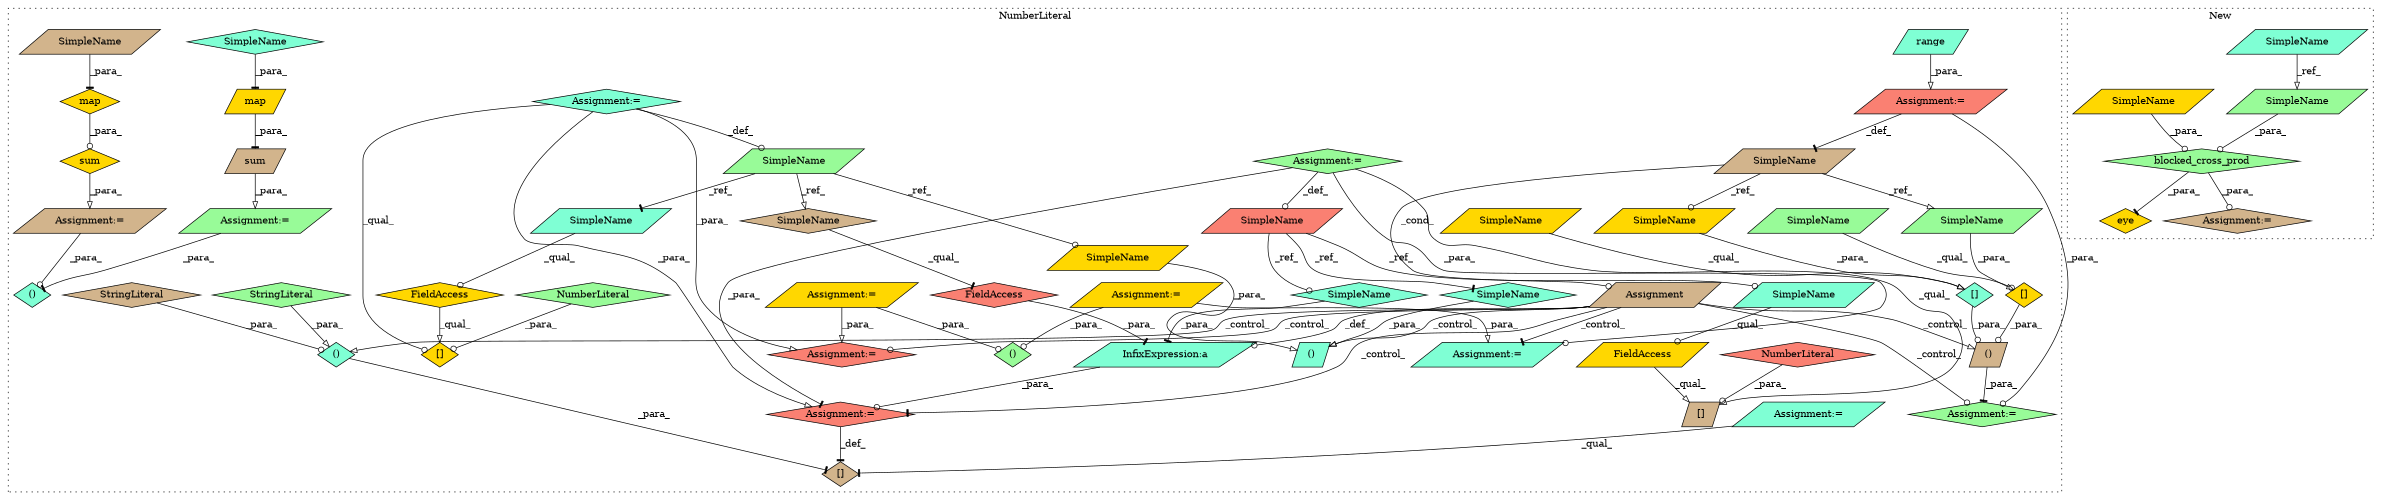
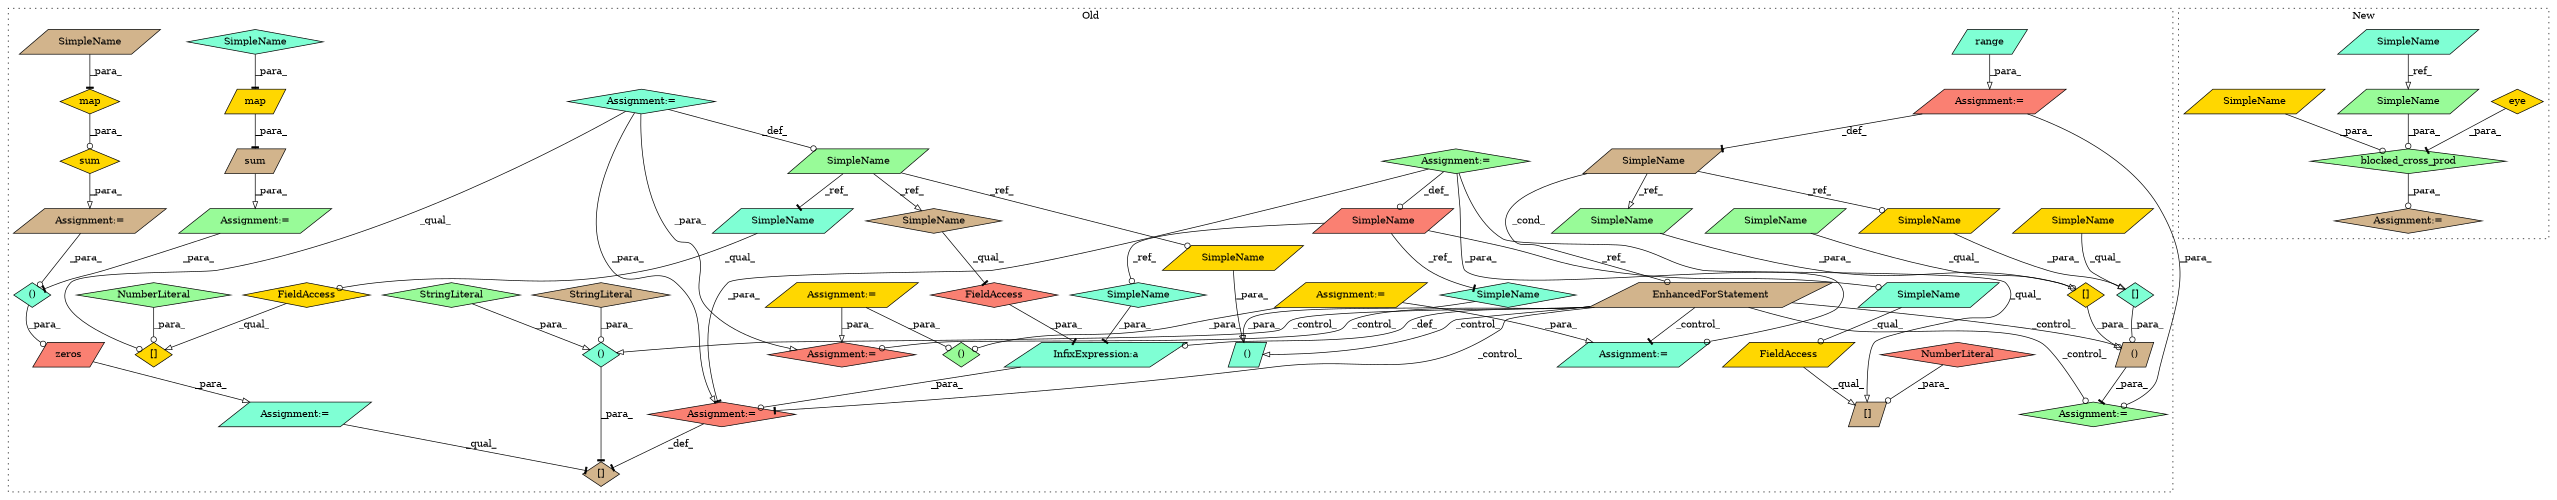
cluster "NumberLiteral": label "NumberLiteral" -> "Old"
edge "blocked_cross_prod" -> "eye": reversed
node "Assignment": label "Assignment" -> "EnhancedForStatement"
node "zeros": added
